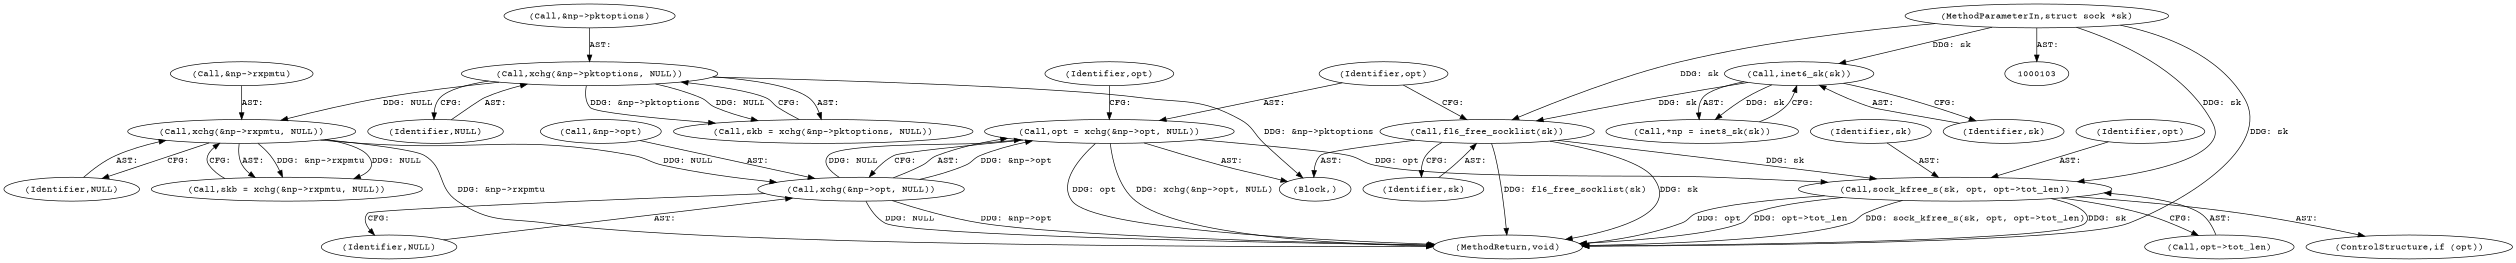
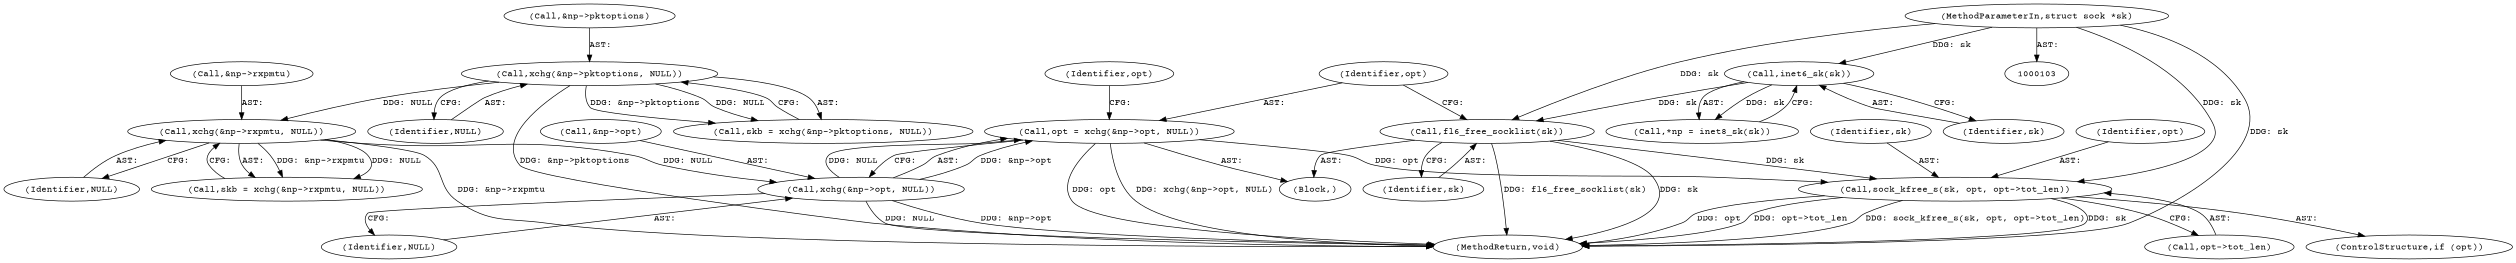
edge "(Call,xchg(&np->pktoptions, NULL))" -> "(Block,)": now "(Call,xchg(&np->pktoptions, NULL))" -> "(MethodReturn,void)"
